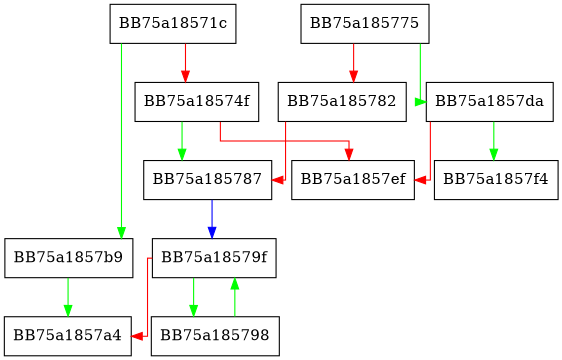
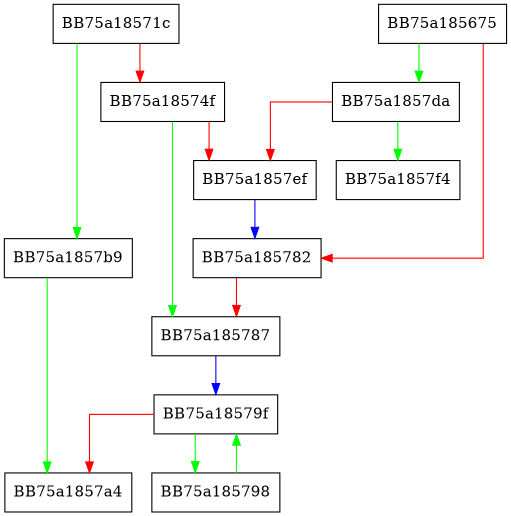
node "BB75a185775": label "BB75a185775" -> "BB75a185675"
edge "BB75a1857ef" -> "BB75a185782": added
